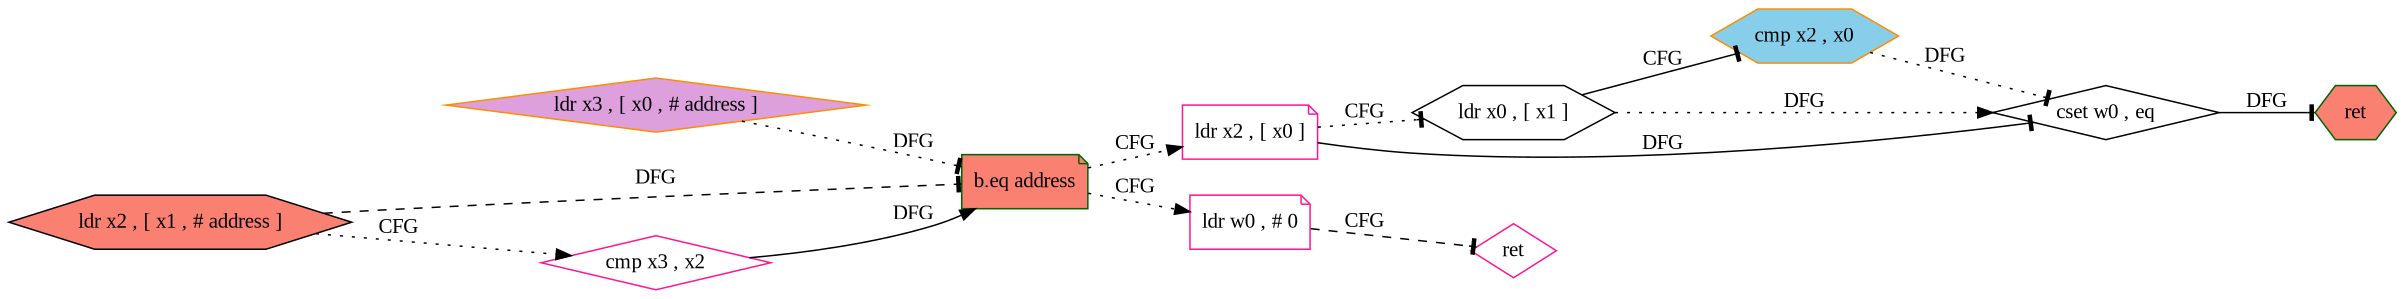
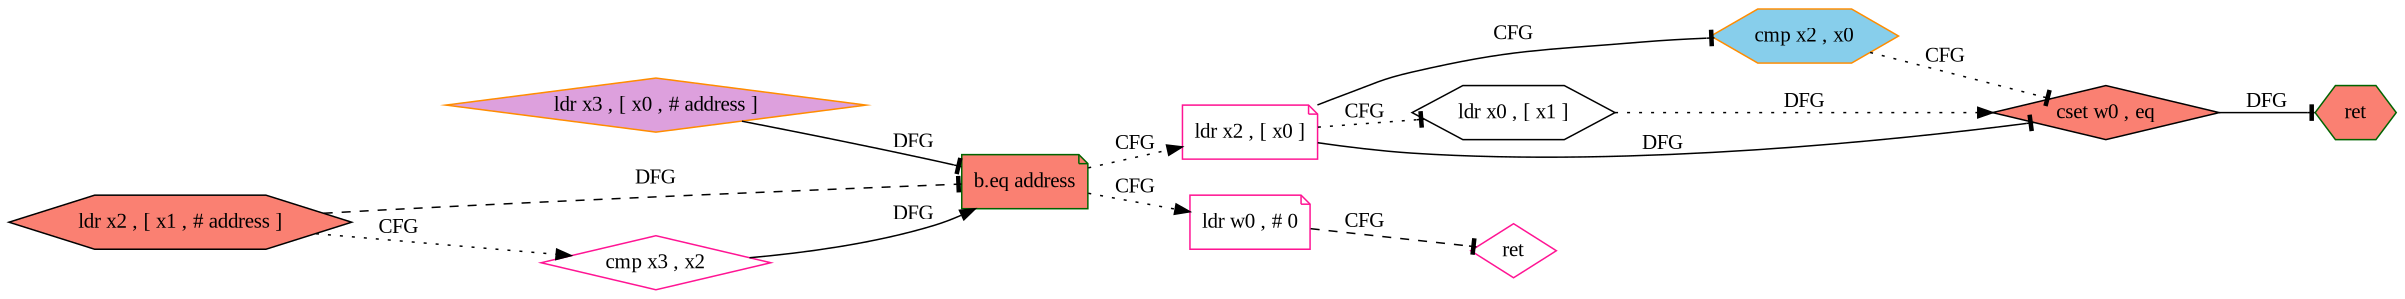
edge "cmp x2 , x0" -> "cset w0 , eq": label "DFG" -> "CFG"
edge "ldr x0 , [ x1 ]" -> "cmp x2 , x0": now "ldr x2 , [ x0 ]" -> "cmp x2 , x0"
node "cset w0 , eq": fillcolor white -> salmon
edge "ldr x3 , [ x0 , # address ]" -> "b.eq address": style dotted -> solid
